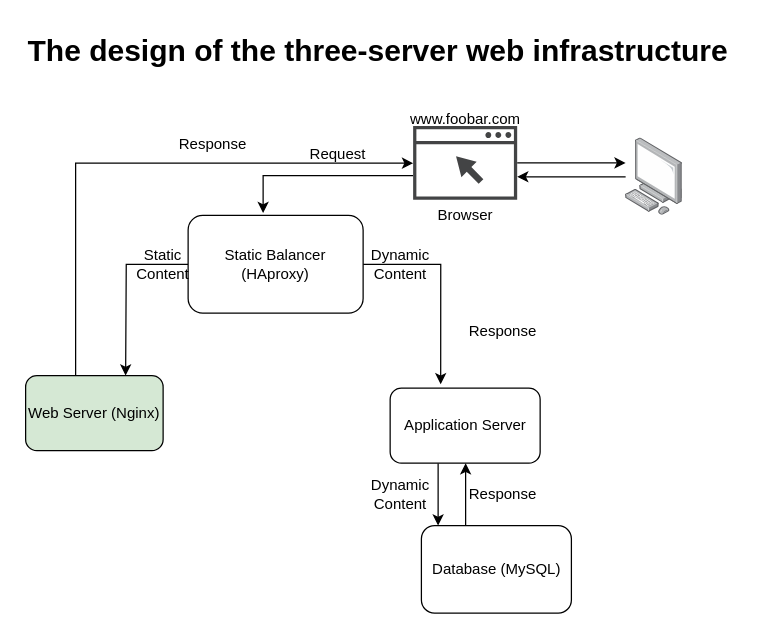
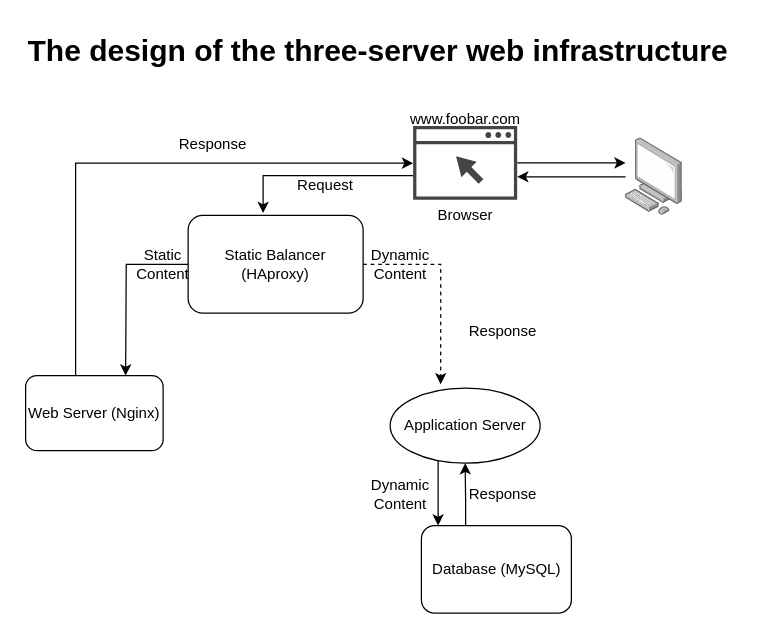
node "Request": moved (338, 163) -> (326, 194)
edge "Static Balancer (HAproxy)" -> "Application Server": style solid -> dashed
node "Web Server (Nginx)": fillcolor #d5e8d4 -> #ffffff
node "Application Server": shape rounded rectangle -> ellipse
